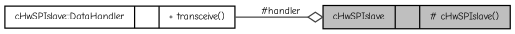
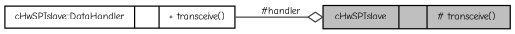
node "cHwSPIslave": text "# cHwSPIslave()" -> "# transceive()"
